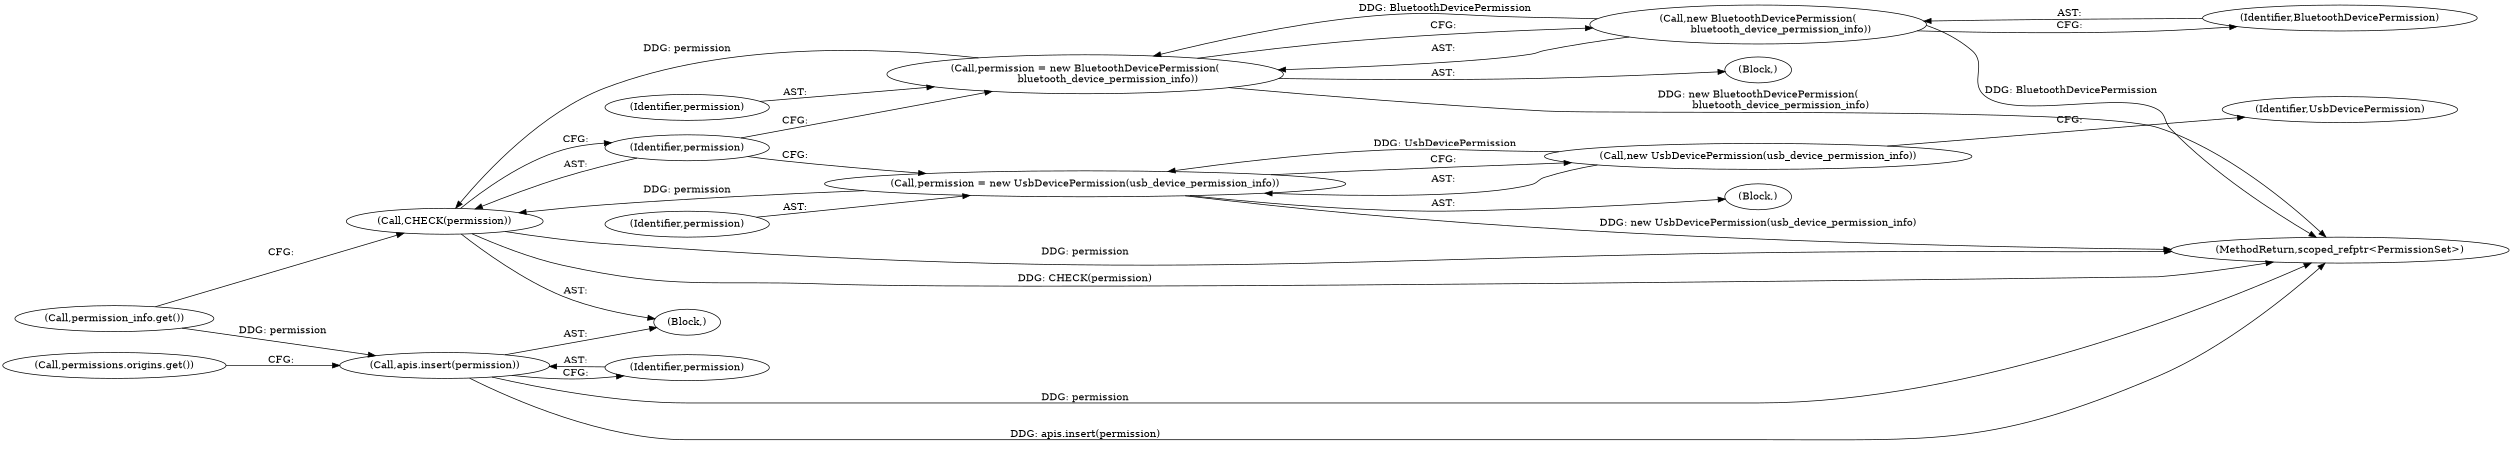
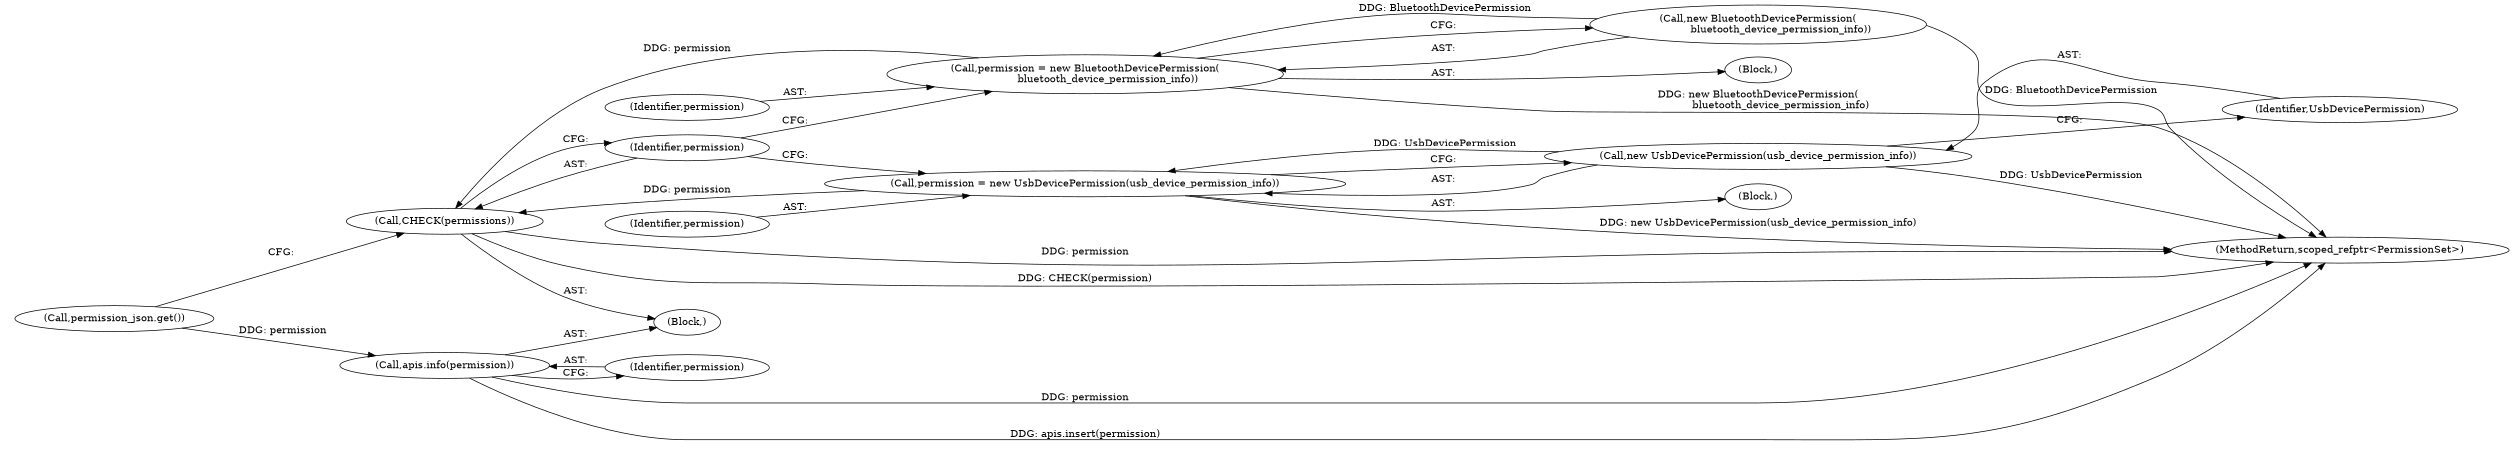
node "(Identifier,BluetoothDevicePermission)": removed
edge "(Identifier,UsbDevicePermission)" -> "(Call,new UsbDevicePermission(usb_device_permission_info))": added, label "AST:"
edge "(Call,new UsbDevicePermission(usb_device_permission_info))" -> "(MethodReturn,scoped_refptr<PermissionSet>)": added, label "DDG: UsbDevicePermission"
node "(Call,CHECK(permission))": label "(Call,CHECK(permission))" -> "(Call,CHECK(permissions))"
node "(Call,permission_info.get())": label "(Call,permission_info.get())" -> "(Call,permission_json.get())"
node "(Call,permissions.origins.get())": removed
node "(Call,apis.insert(permission))": label "(Call,apis.insert(permission))" -> "(Call,apis.info(permission))"
